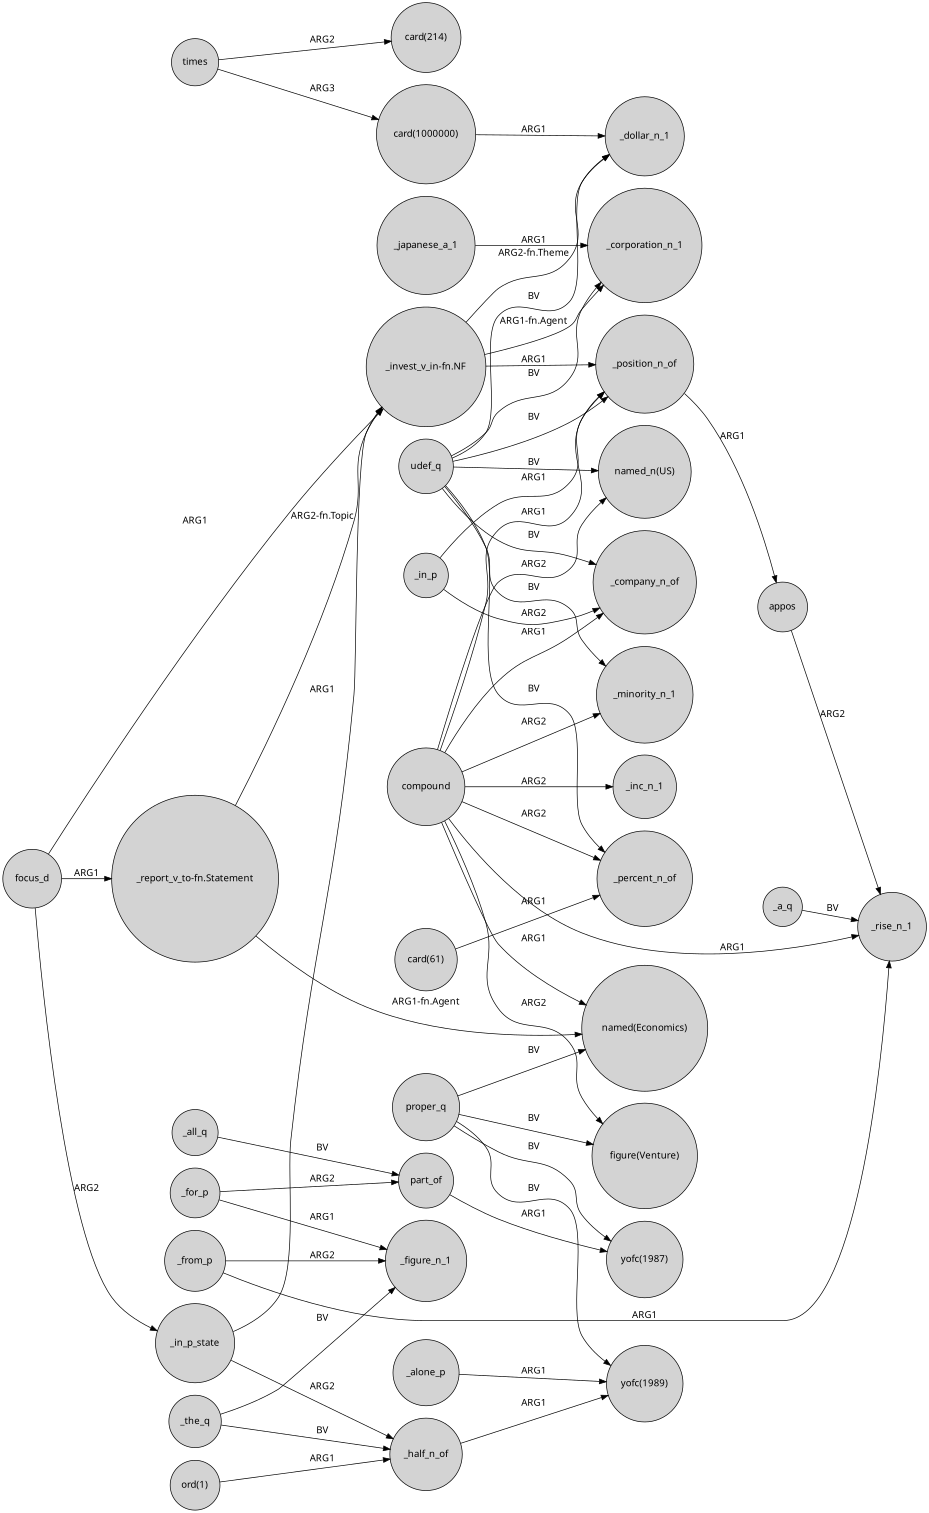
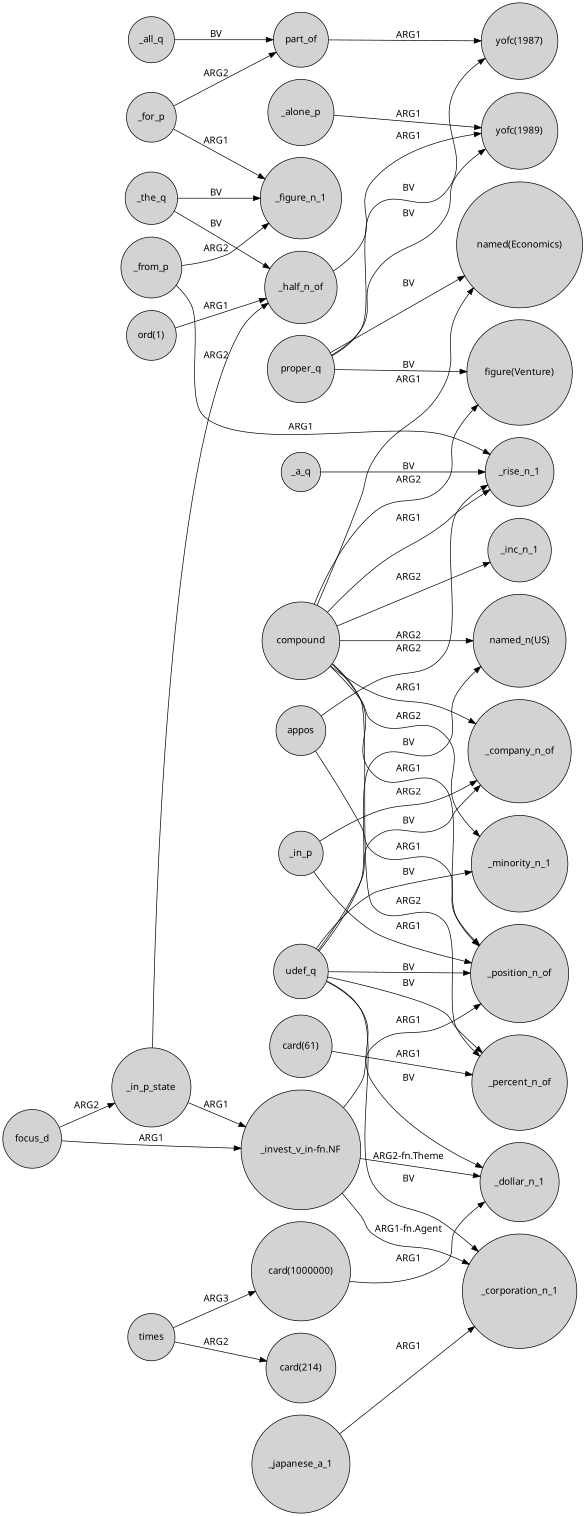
edge "_position_n_of" -> "appos": reversed
node "_report_v_to-fn.Statement": removed
